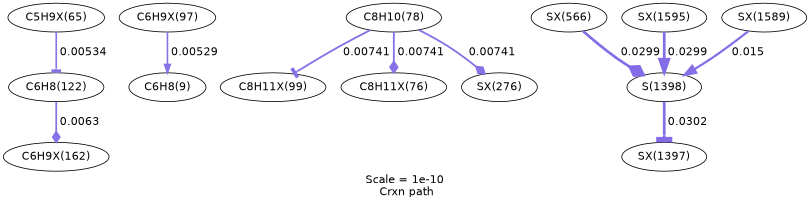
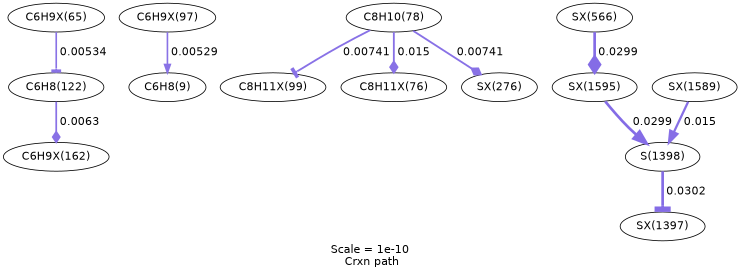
node "C5H9X(65)": label "C5H9X(65)" -> "C6H9X(65)"
edge "SX(566)" -> "S(1398)": now "SX(566)" -> "SX(1595)"
edge "C8H10(78)" -> "C8H11X(76)": label " 0.00741" -> " 0.015"
